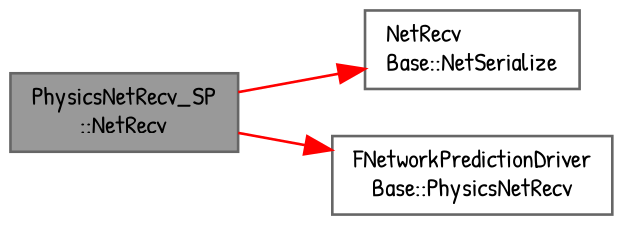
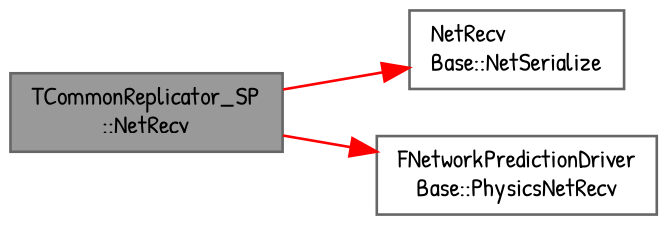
node "PhysicsNetRecv_SP ::NetRecv": label "PhysicsNetRecv_SP ::NetRecv" -> "TCommonReplicator_SP ::NetRecv"
